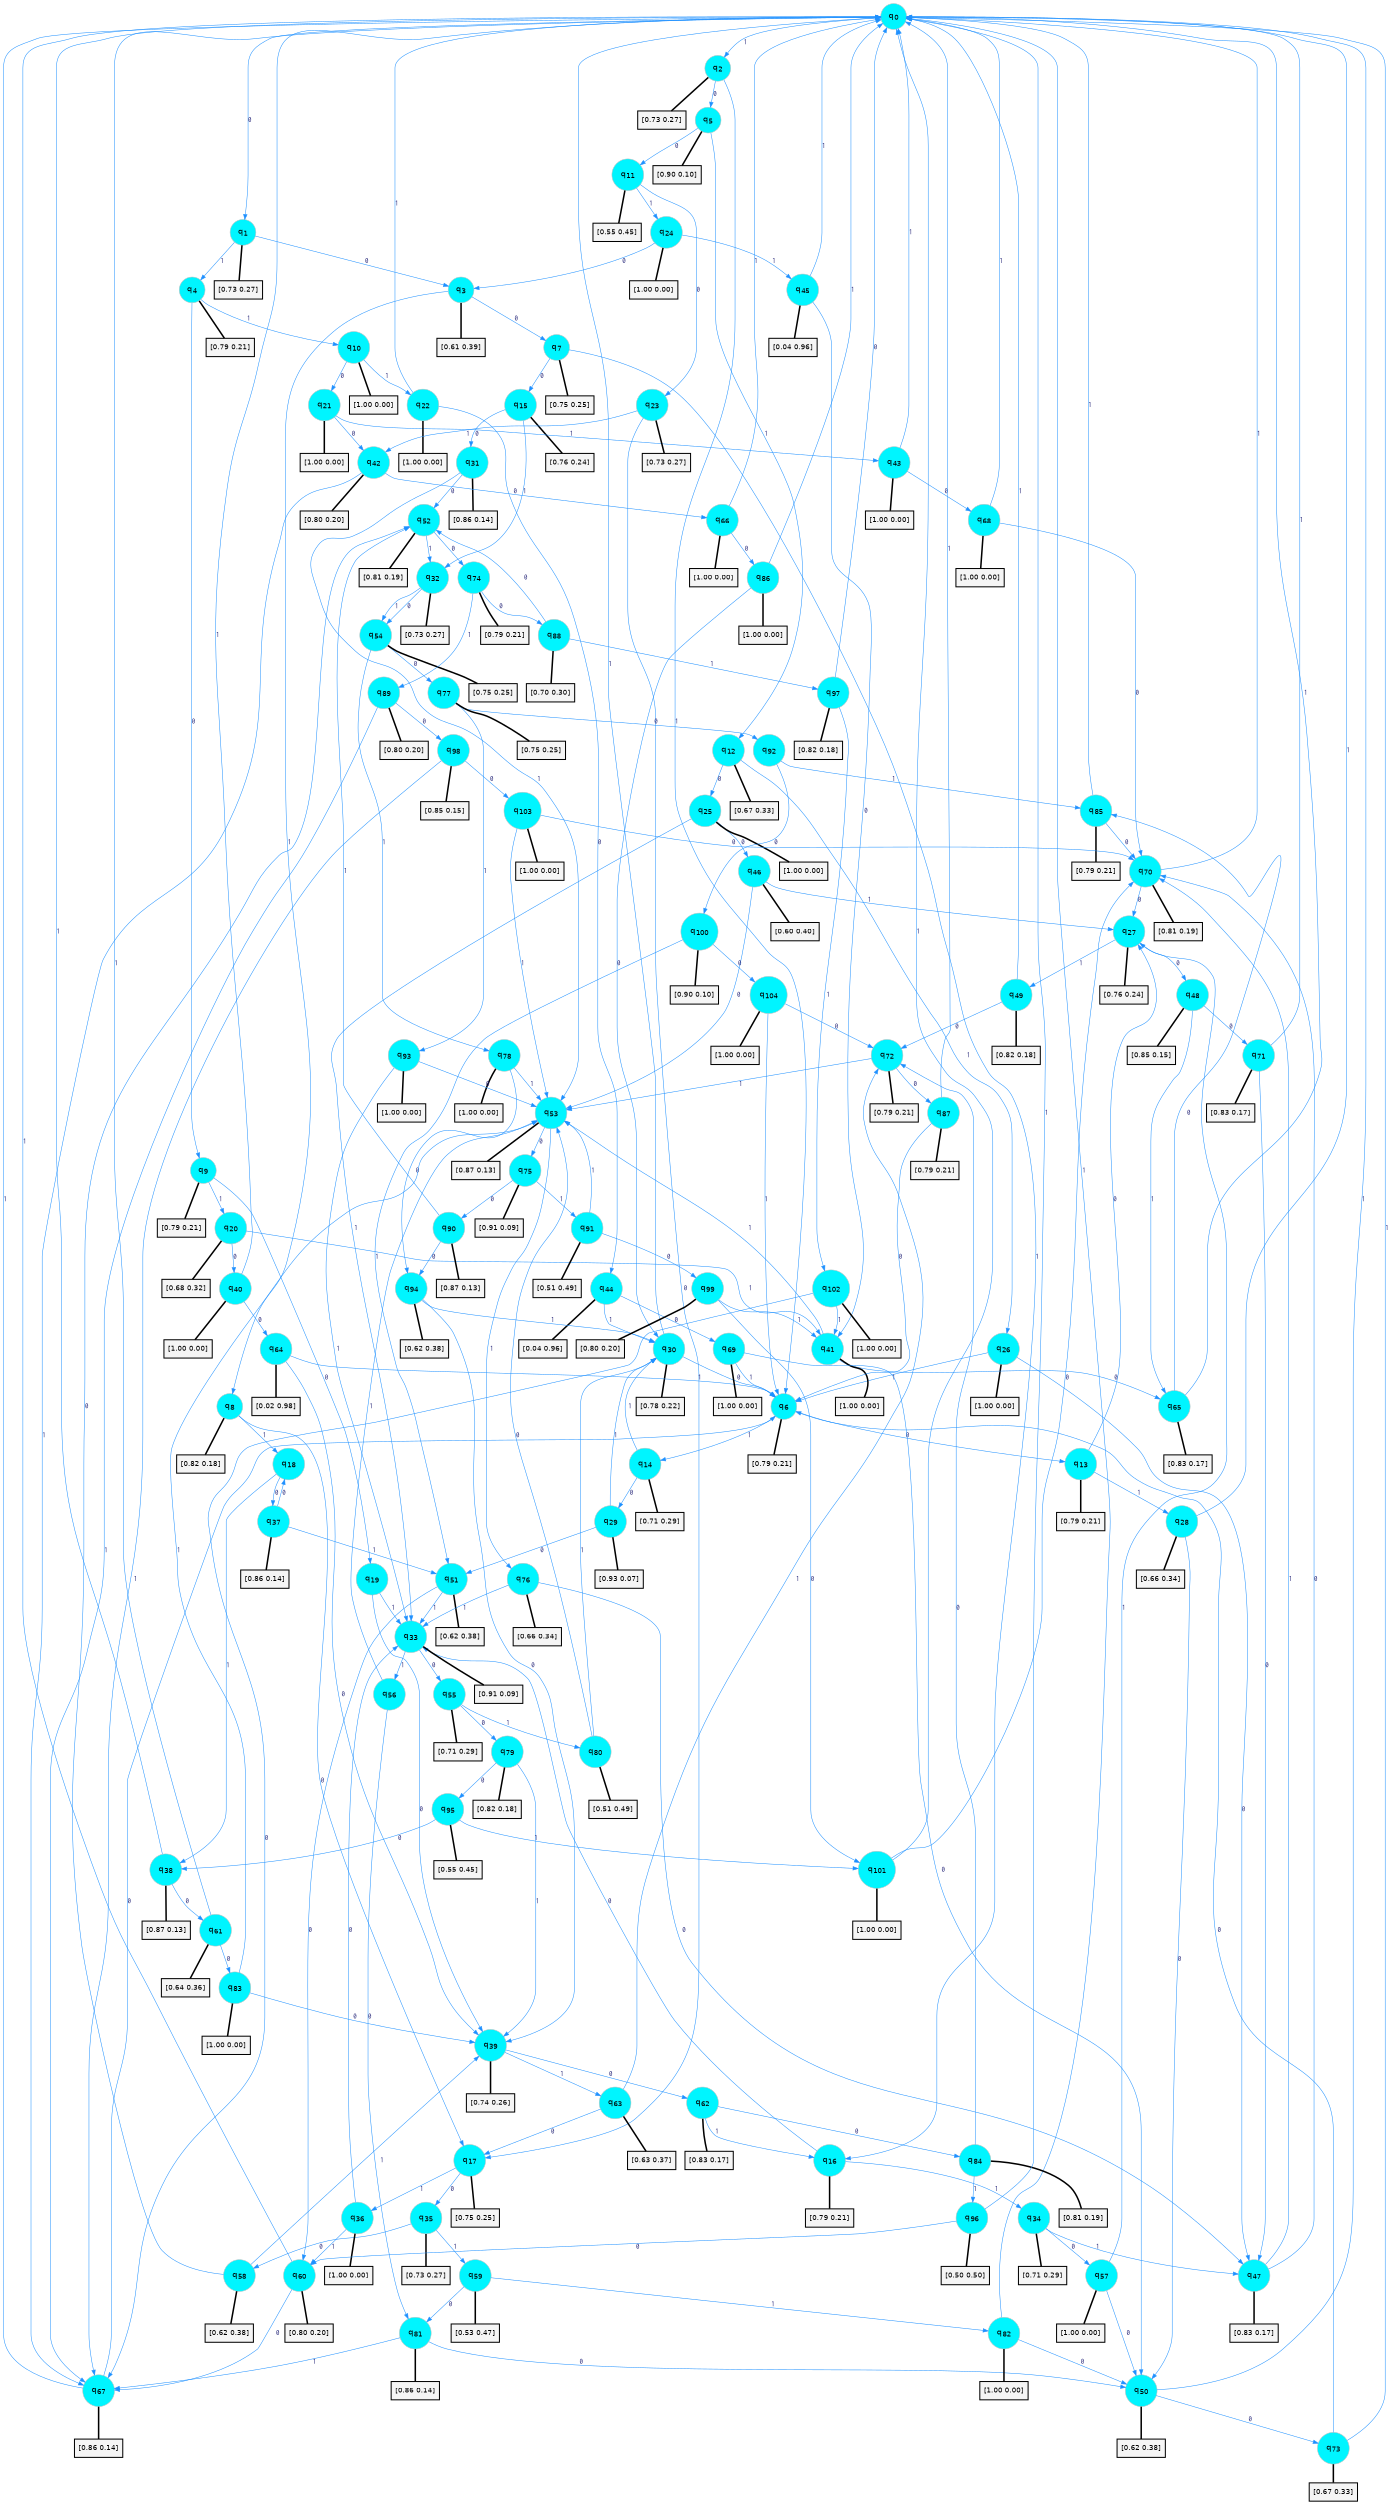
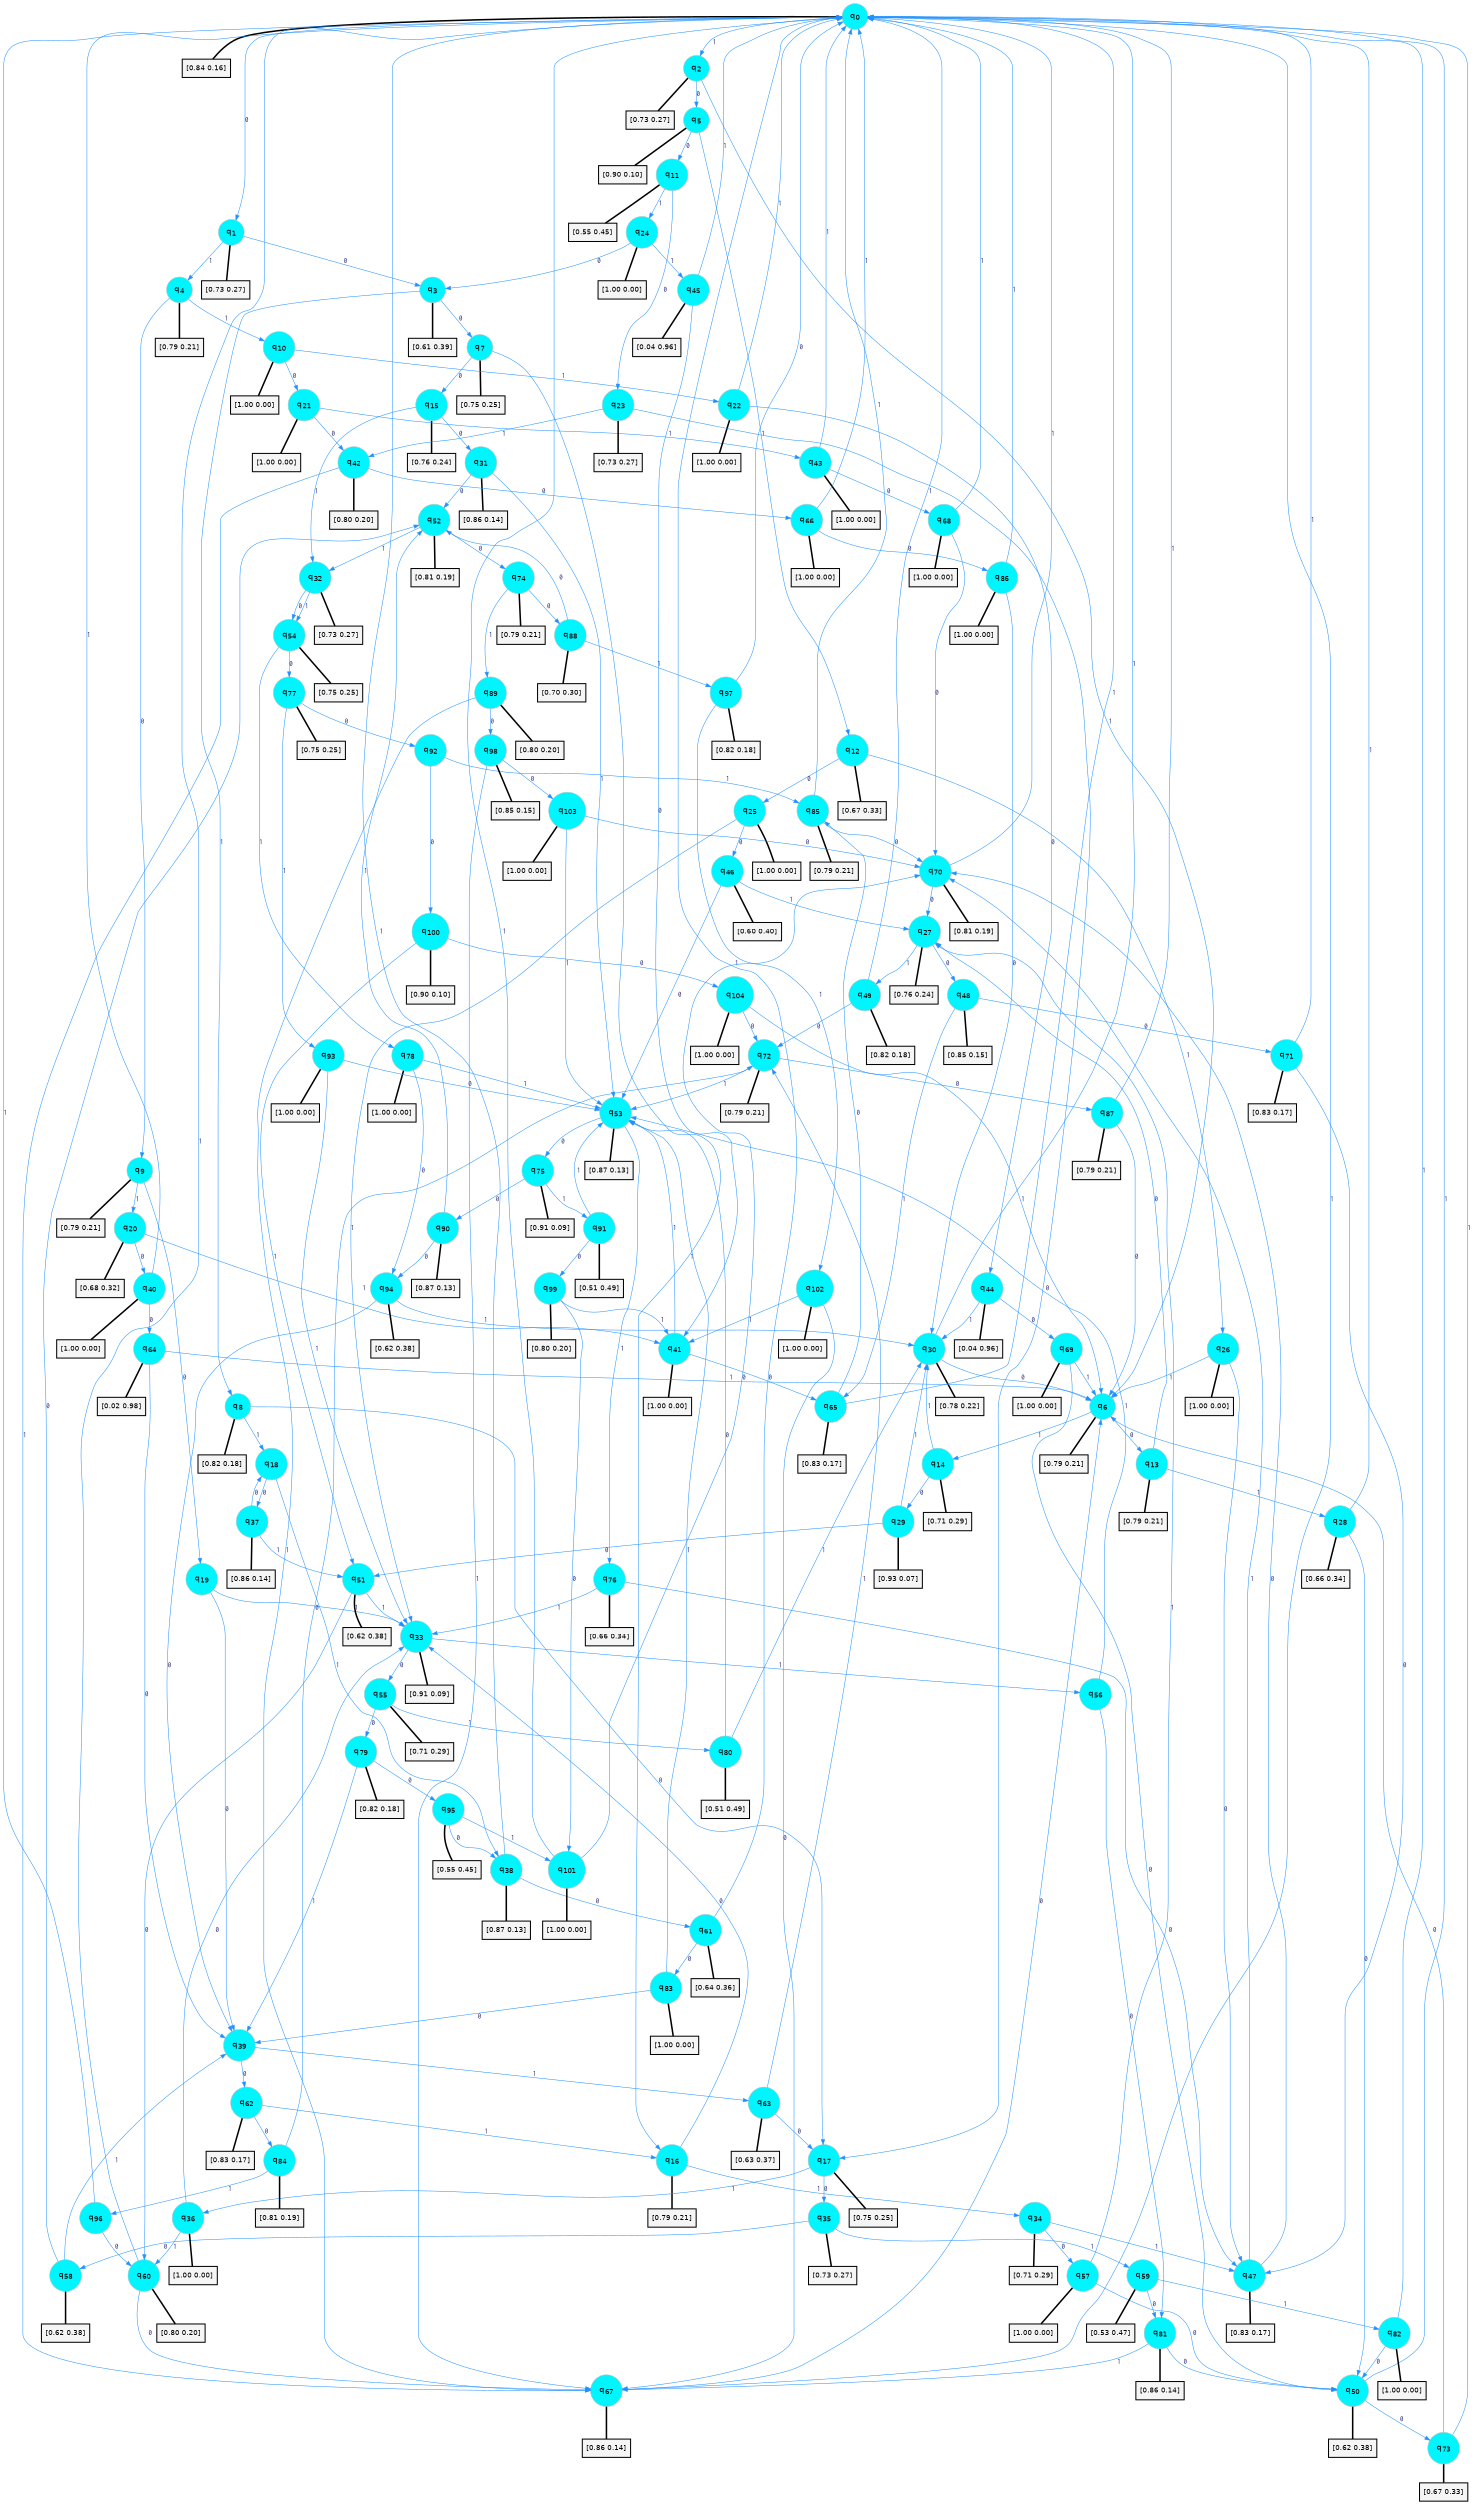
node "[0.84 0.16]": added
node "[0.74 0.26]": removed
node "[0.50 0.50]": removed
